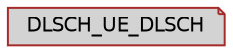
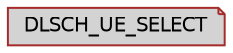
node "DLSCH_UE_DLSCH": label "DLSCH_UE_DLSCH" -> "DLSCH_UE_SELECT"
